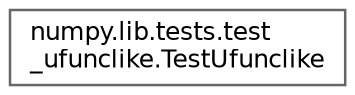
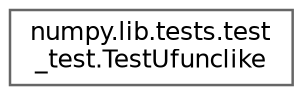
node "numpy.lib.tests.test _ufunclike.TestUfunclike": label "numpy.lib.tests.test _ufunclike.TestUfunclike" -> "numpy.lib.tests.test _test.TestUfunclike"
